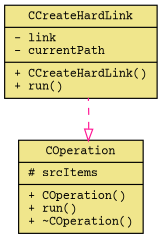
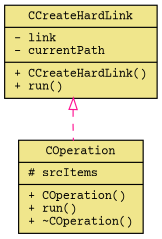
edge "CCreateHardLink" -> "COperation": reversed
